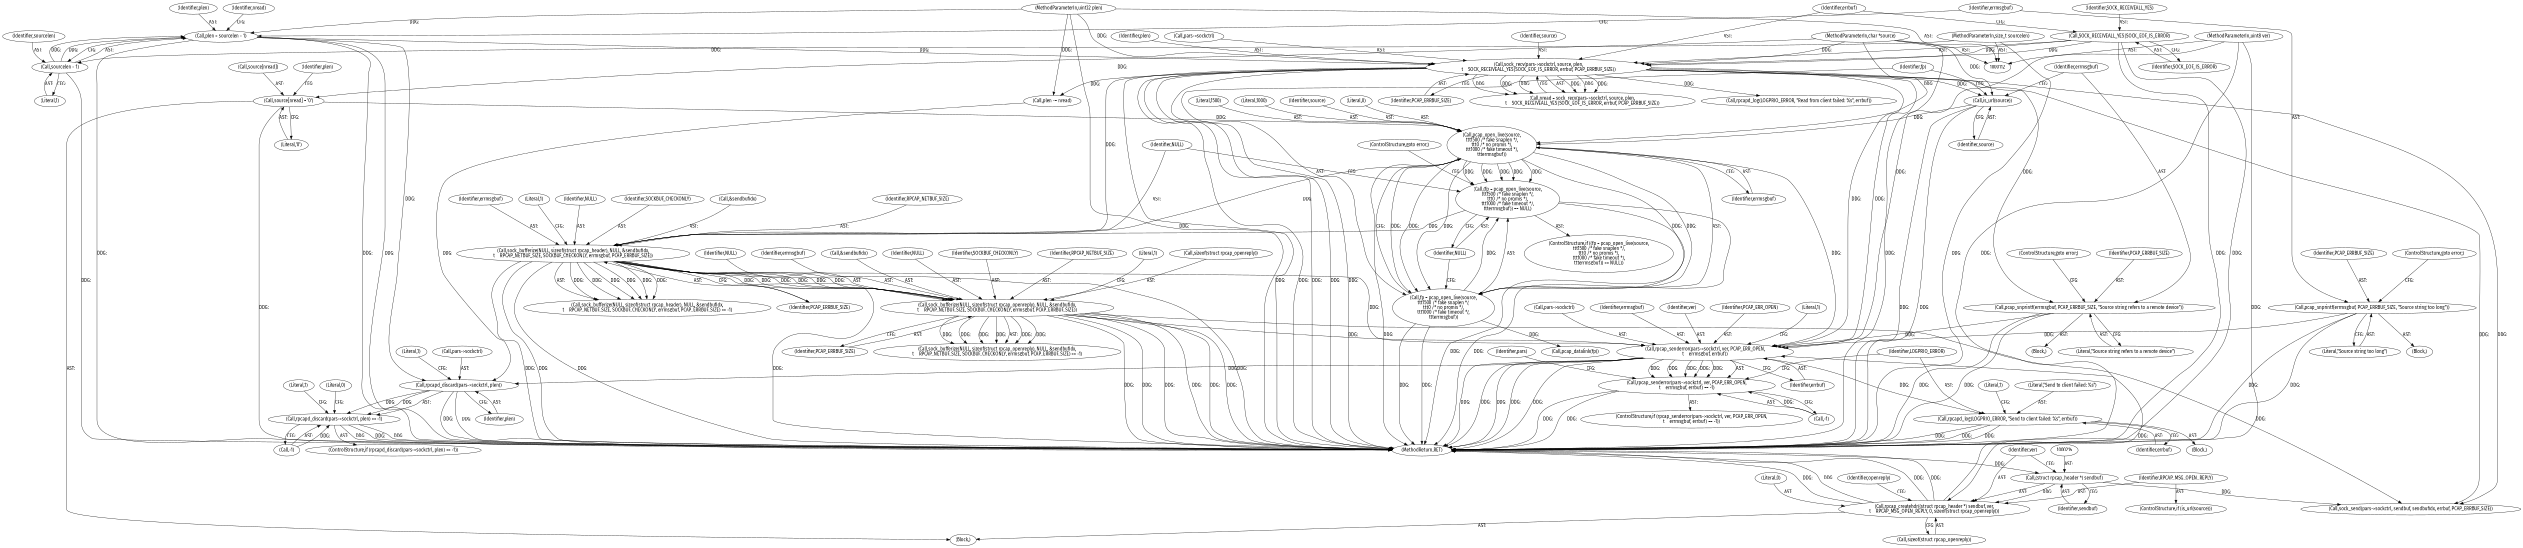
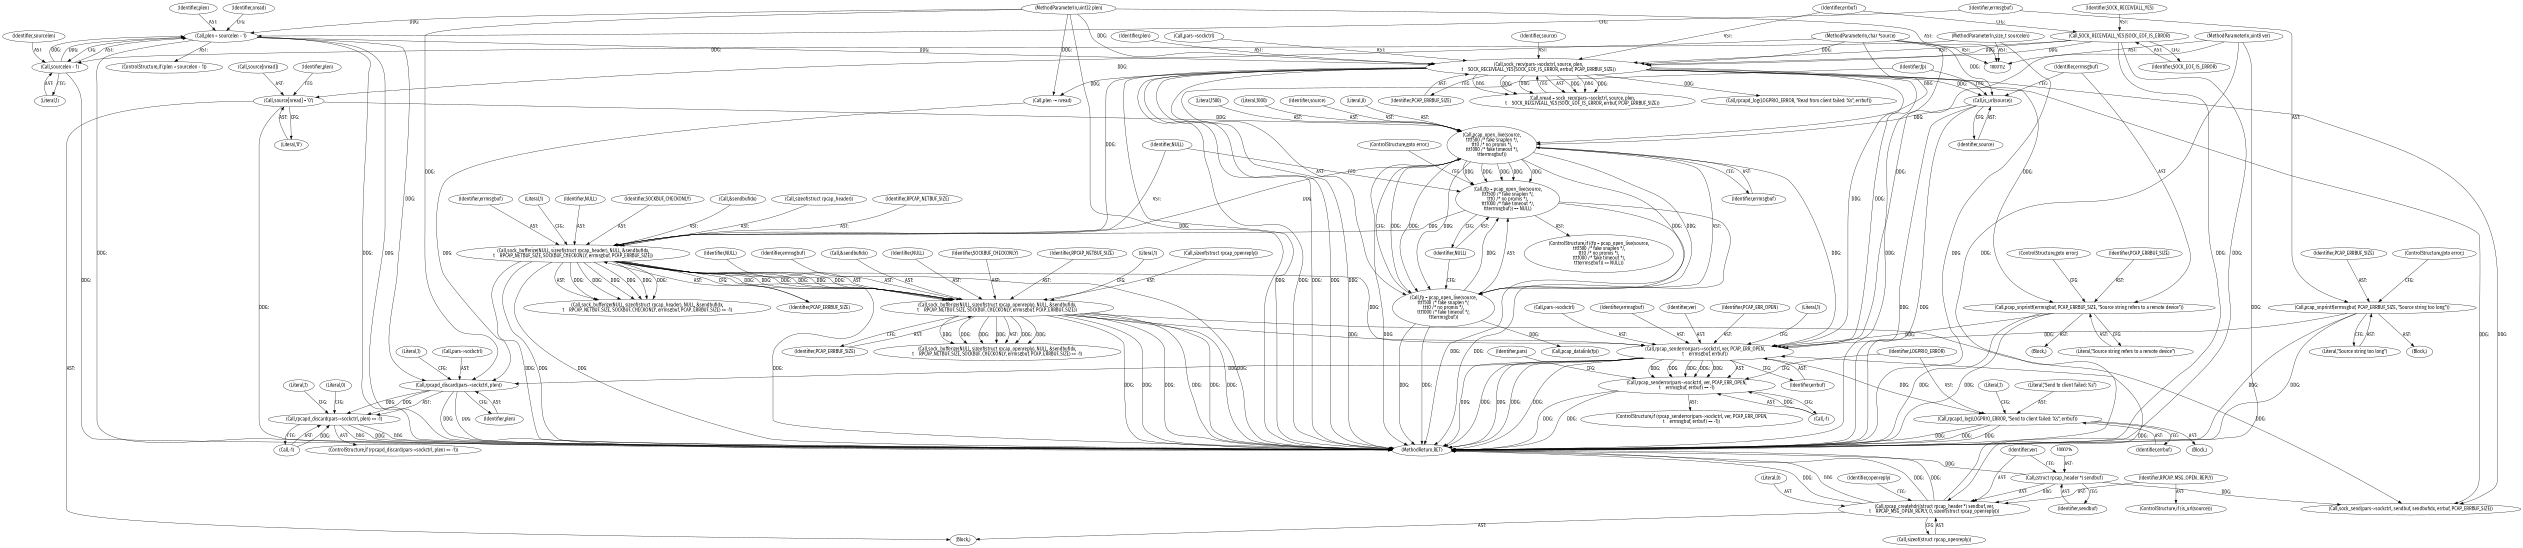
edge "(MethodParameterIn,uint32 plen)" -> "(Call,rpcapd_discard(pars->sockctrl, plen))": added, label "DDG:"
node "(ControlStructure,if (plen > sourcelen - 1))": added
node "(Call,sizeof(struct rpcap_header))": added
edge "(MethodReturn,RET)" -> "(Call,(struct rpcap_header *) sendbuf)": reversed
